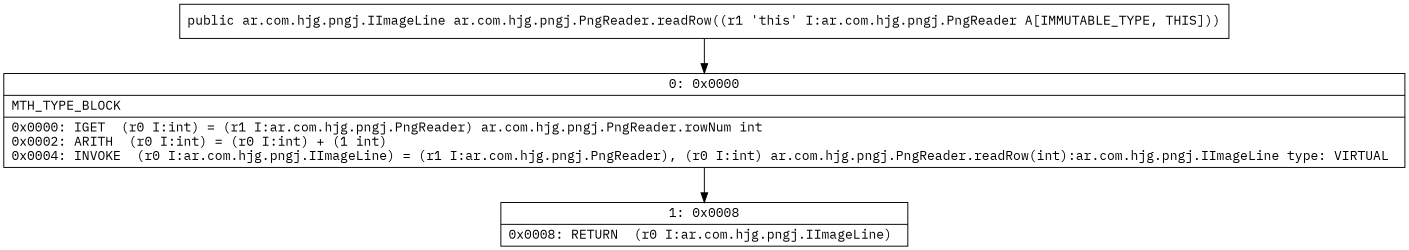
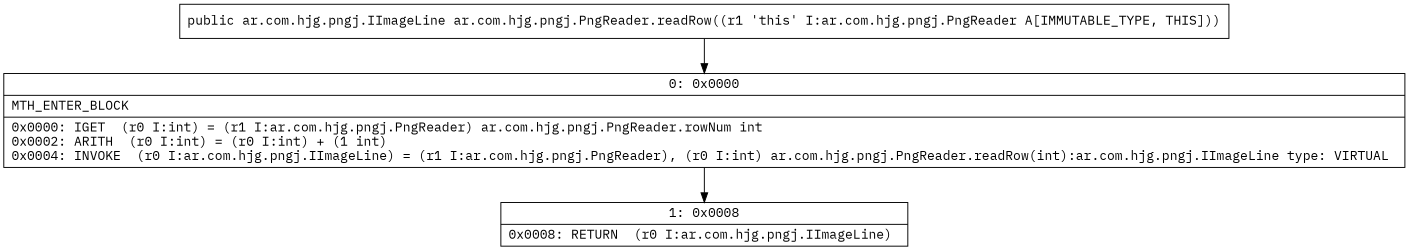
node "0: 0x0000": text "MTH_TYPE_BLOCK" -> "MTH_ENTER_BLOCK"
